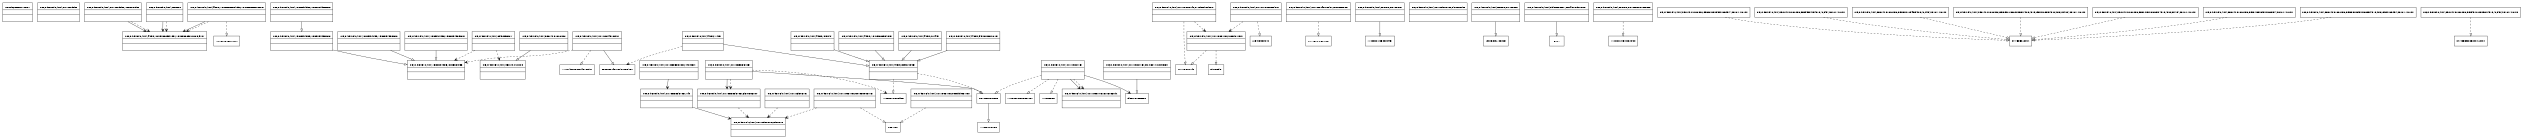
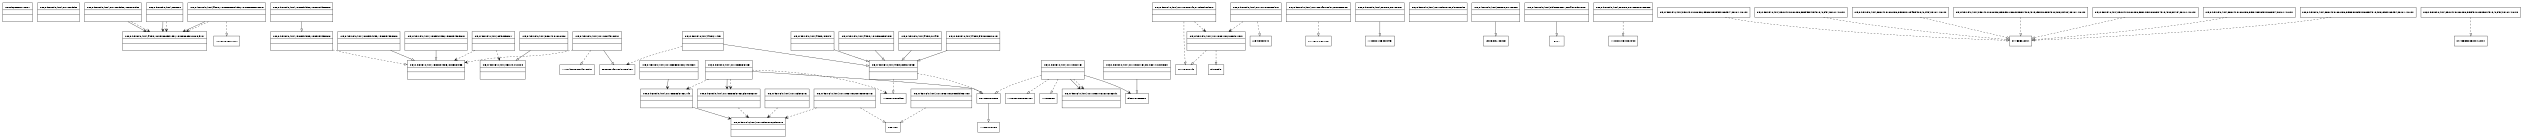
edge "org/cyberneko/html/xercesbridge/XercesBridge_2_2" -> "org/cyberneko/html/xercesbridge/XercesBridge": style solid -> dashed
edge "org/cyberneko/html/HTMLTagBalancer" -> "org/cyberneko/html/HTMLTagBalancer/Info": added
